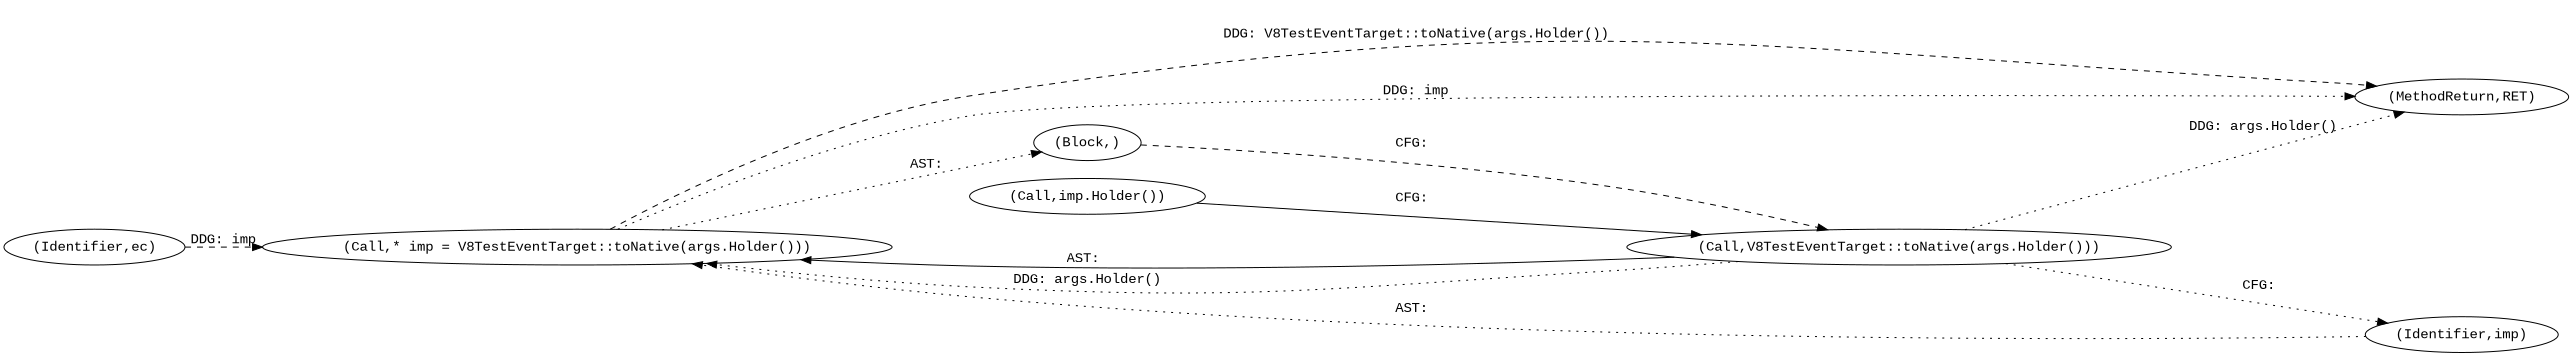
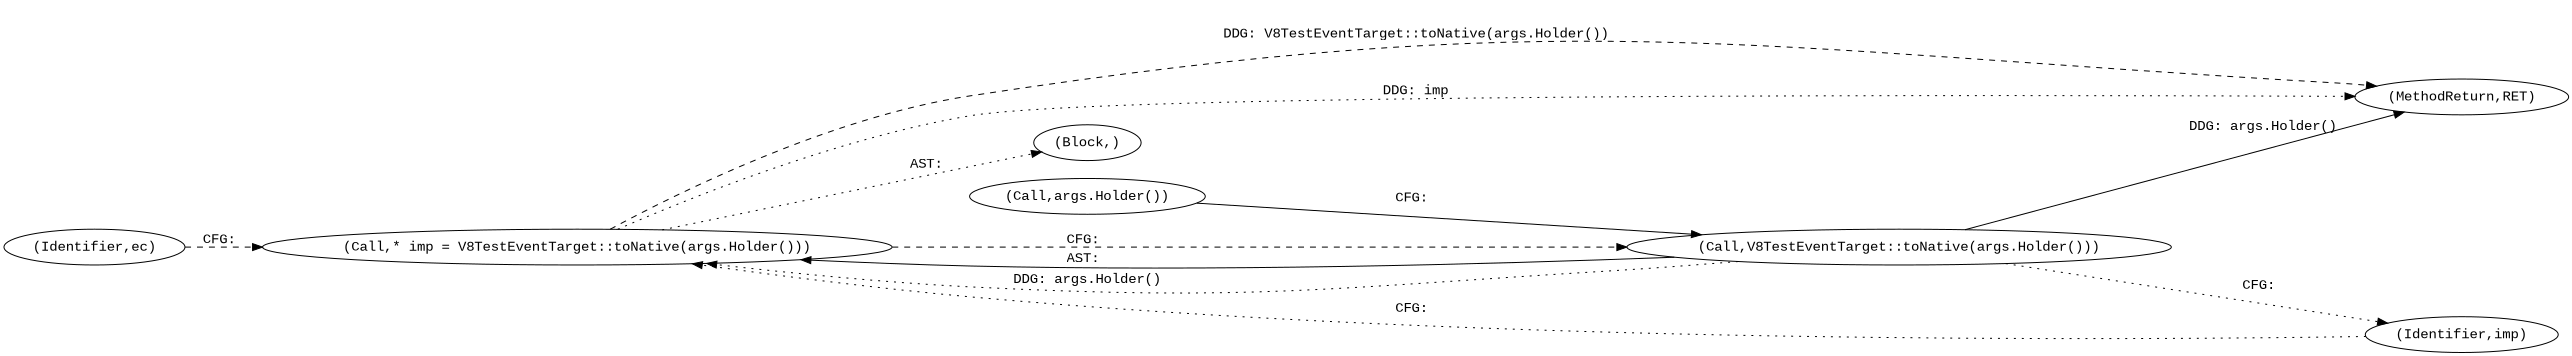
edge "(Block,)" -> "(Call,V8TestEventTarget::toNative(args.Holder()))": now "(Call,* imp = V8TestEventTarget::toNative(args.Holder()))" -> "(Call,V8TestEventTarget::toNative(args.Holder()))"
edge "(Call,V8TestEventTarget::toNative(args.Holder()))" -> "(MethodReturn,RET)": style dotted -> solid
node "(Call,imp.Holder())": label "(Call,imp.Holder())" -> "(Call,args.Holder())"
edge "(Identifier,ec)" -> "(Call,* imp = V8TestEventTarget::toNative(args.Holder()))": label "DDG: imp" -> "CFG: "
edge "(Identifier,imp)" -> "(Call,* imp = V8TestEventTarget::toNative(args.Holder()))": label "AST: " -> "CFG: "
